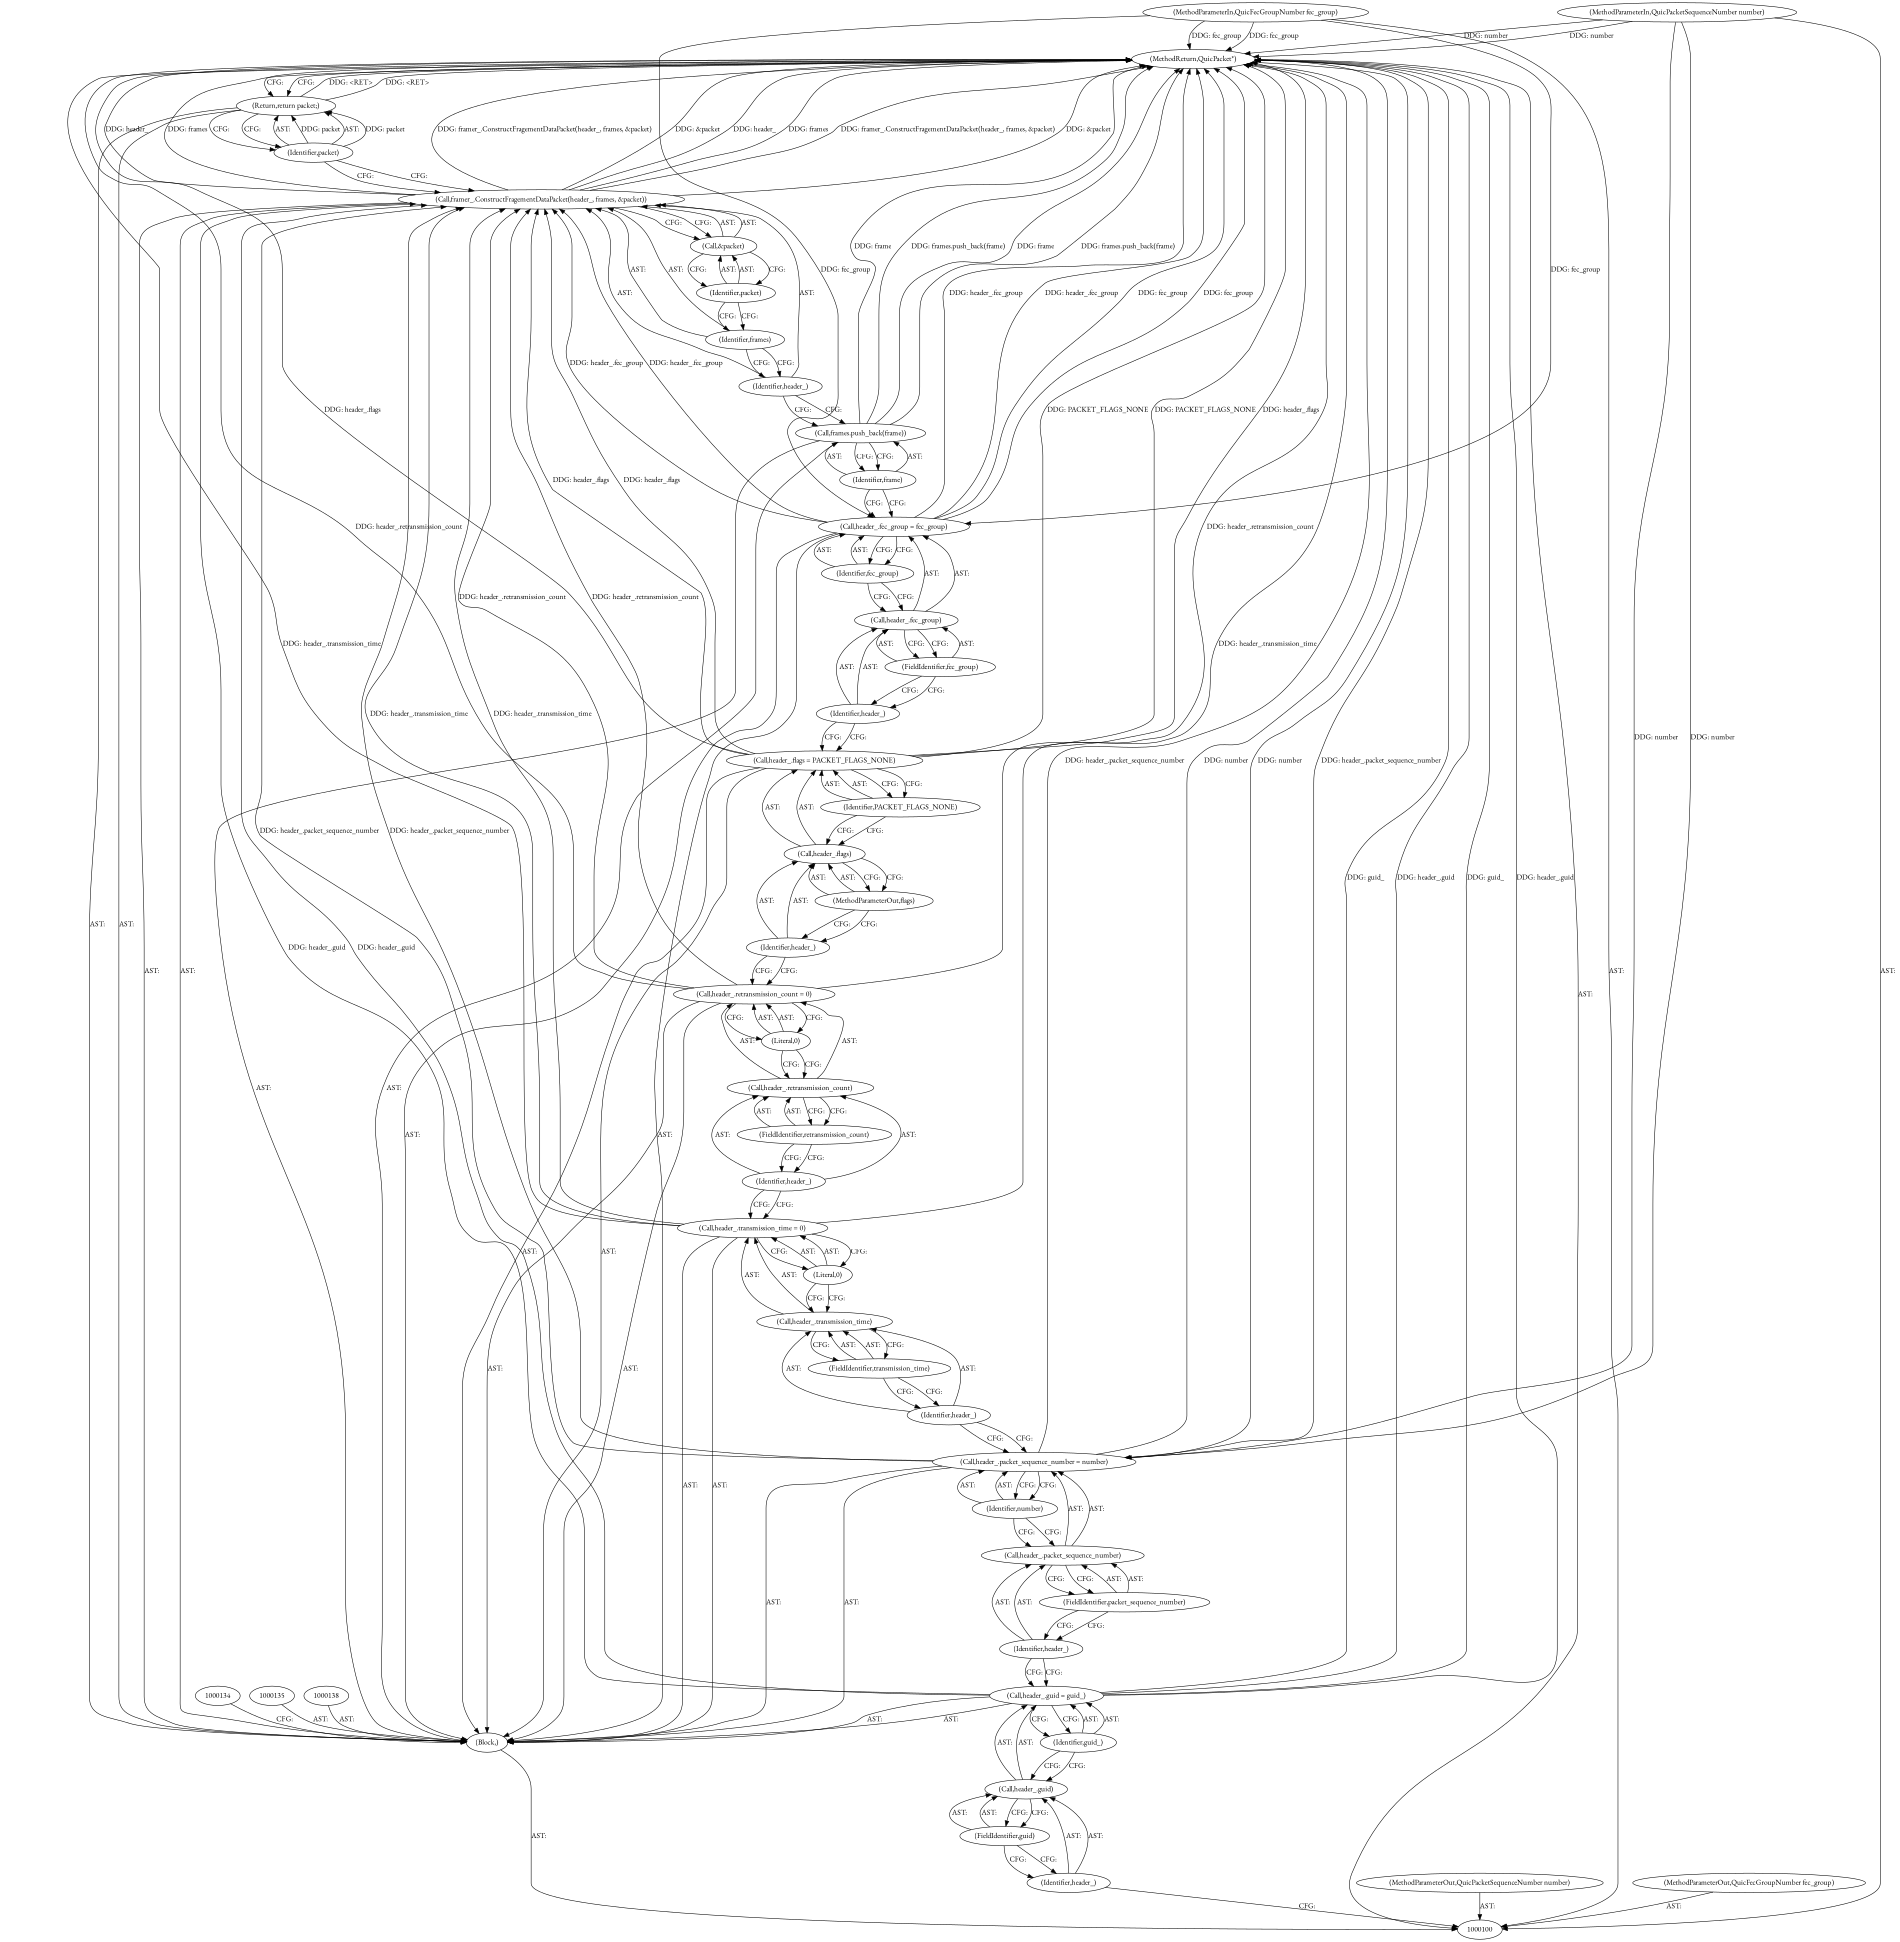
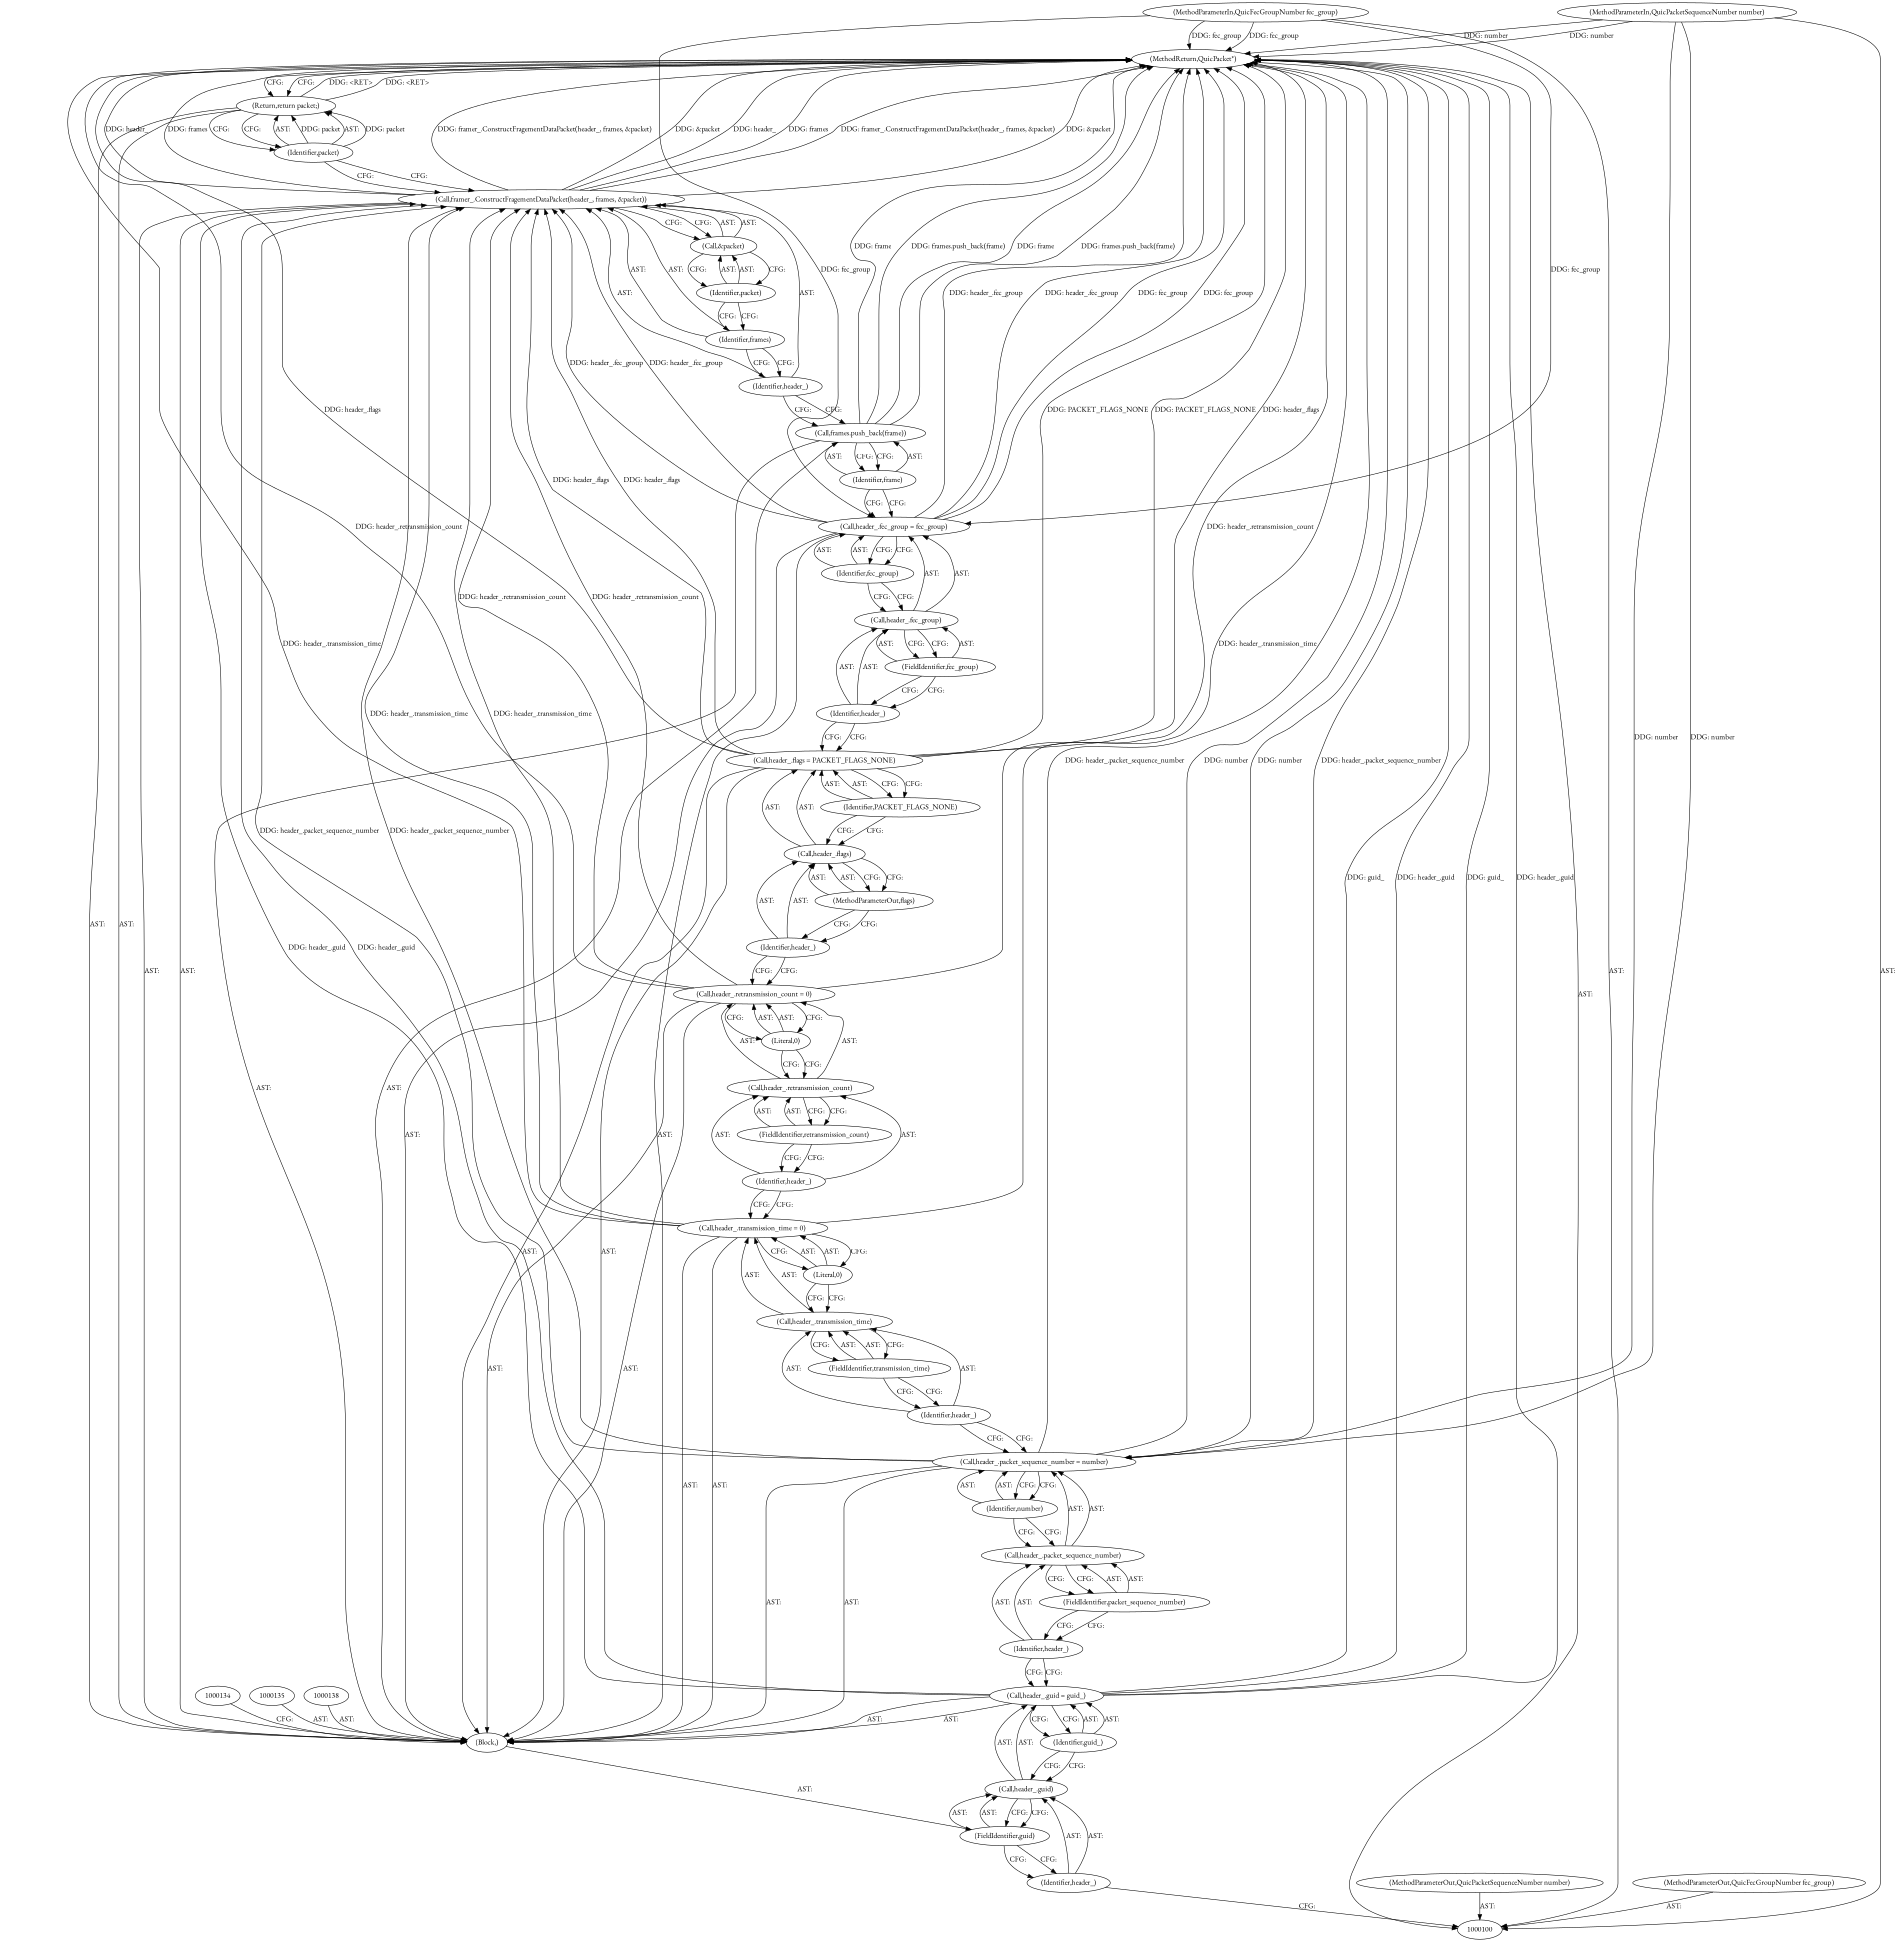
edge "(Block,)" -> "1000100": now "(Block,)" -> "(FieldIdentifier,guid)"
